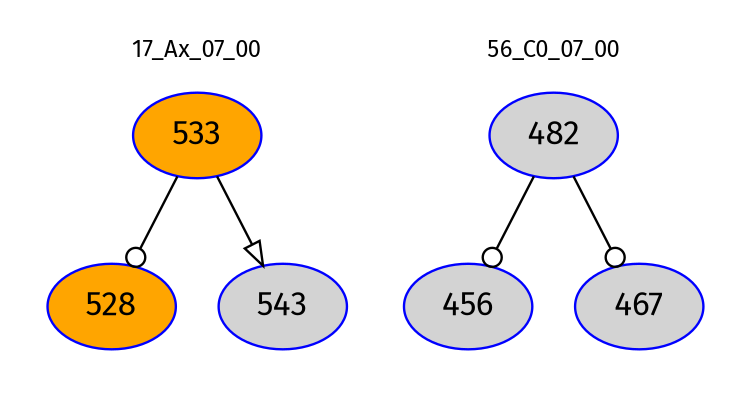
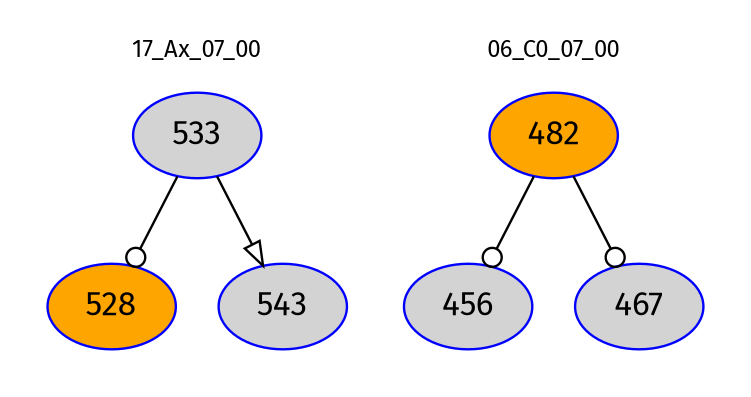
cluster "56_C0_07_00": label "56_C0_07_00" -> "06_C0_07_00"
node "533": fillcolor orange -> lightgrey
node "482": fillcolor lightgrey -> orange
